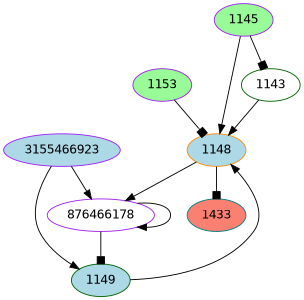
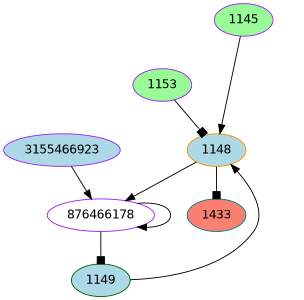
node "1143": removed
edge "3155466923" -> "1149": removed
